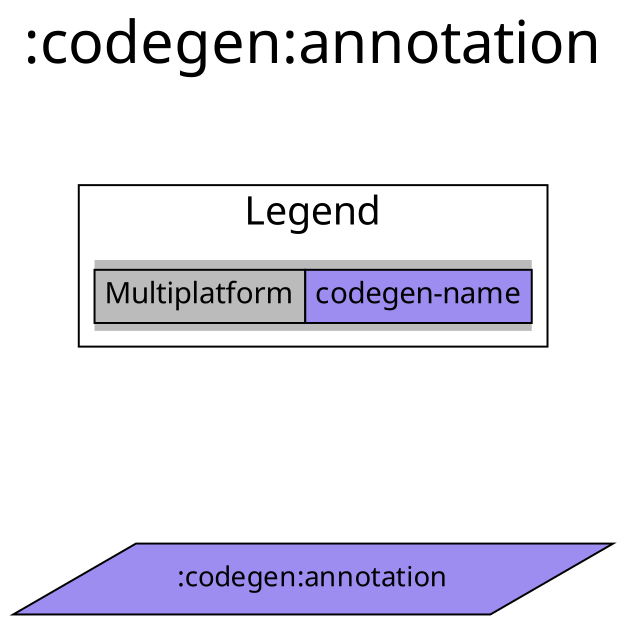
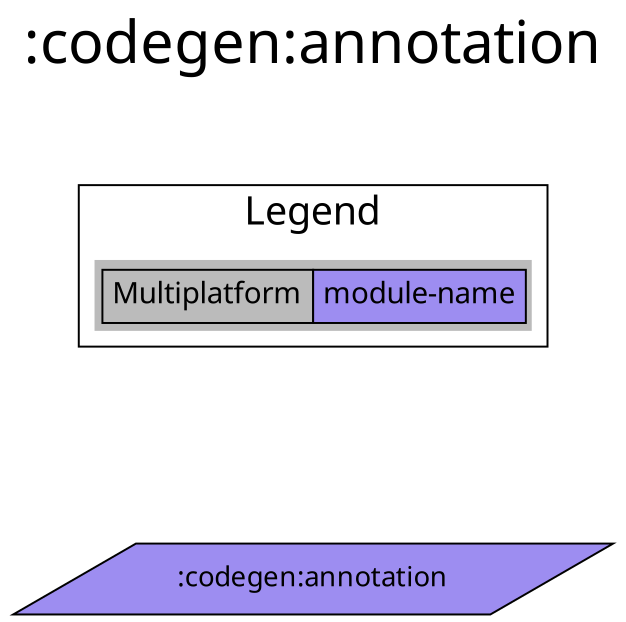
node "Multiplatform": text "codegen-name" -> "module-name"
